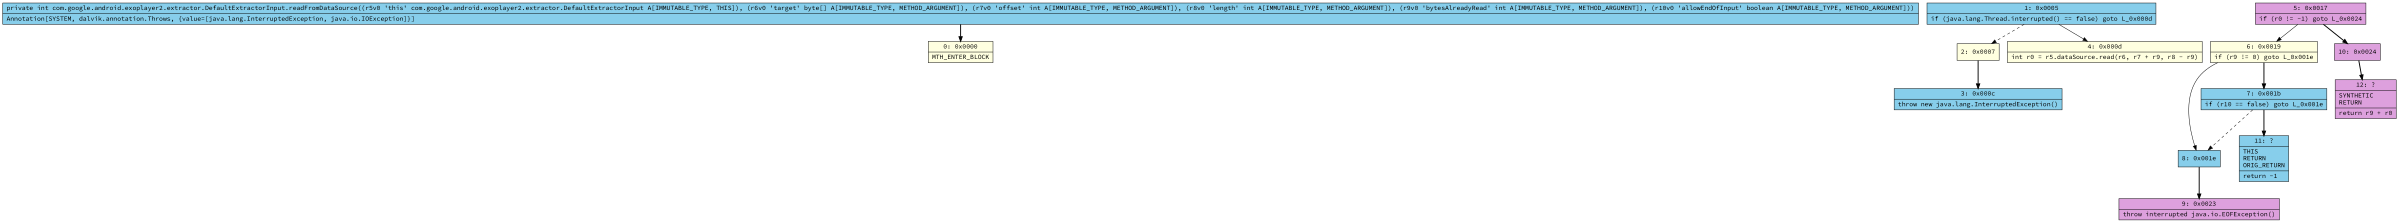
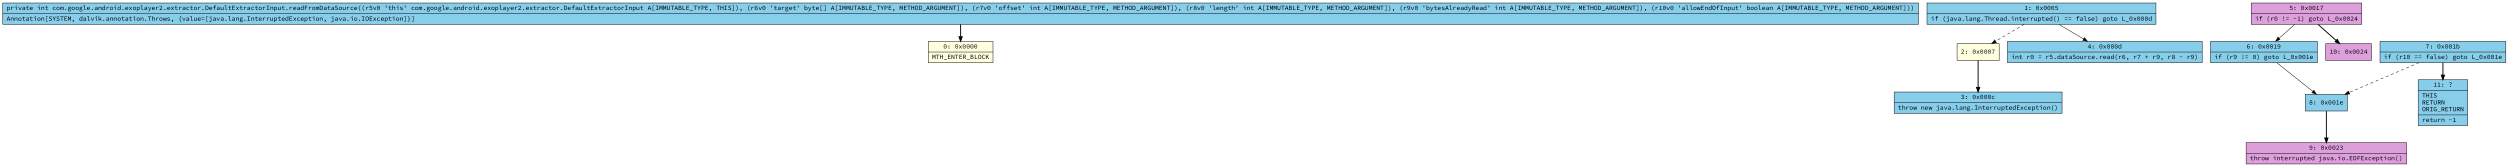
node "4: 0x000d": fillcolor lightyellow -> skyblue
node "6: 0x0019": fillcolor lightyellow -> skyblue
edge "6: 0x0019" -> "7: 0x001b": removed
node "12: ?": removed
